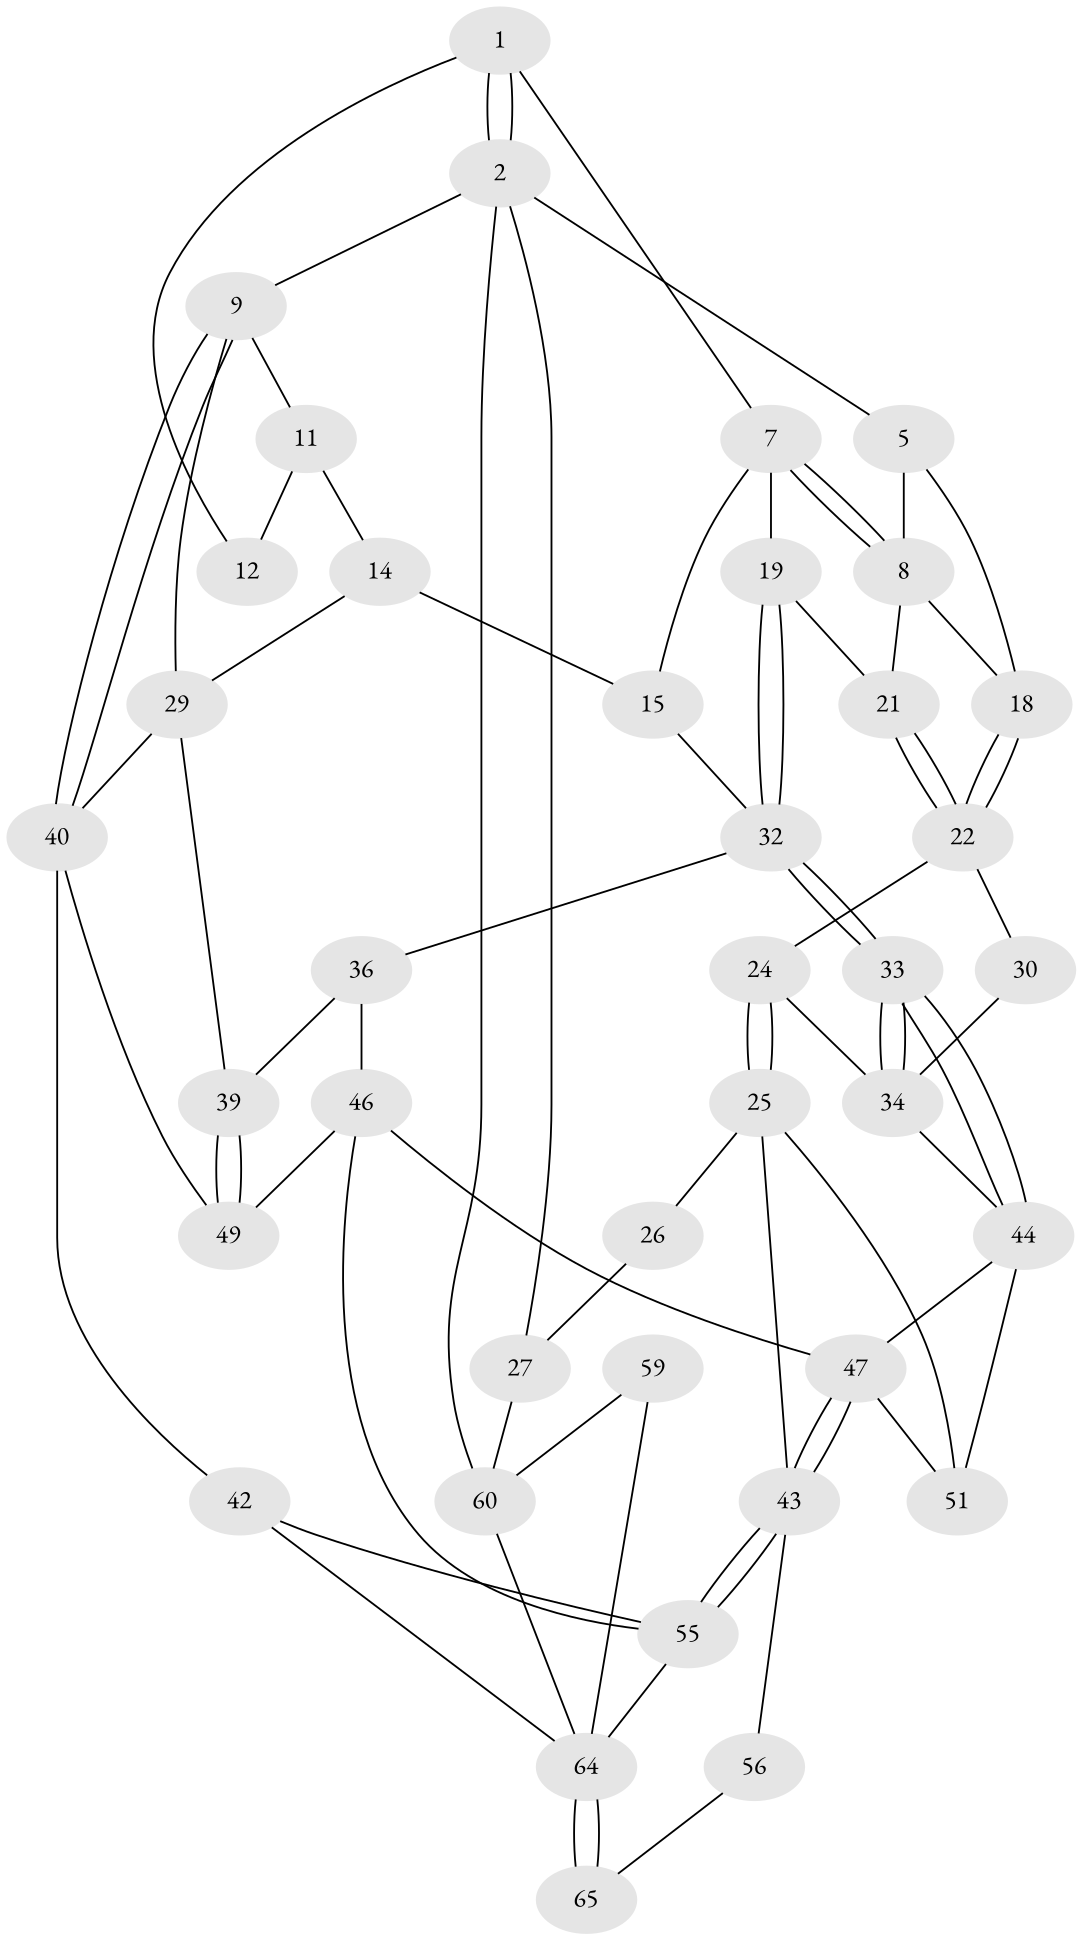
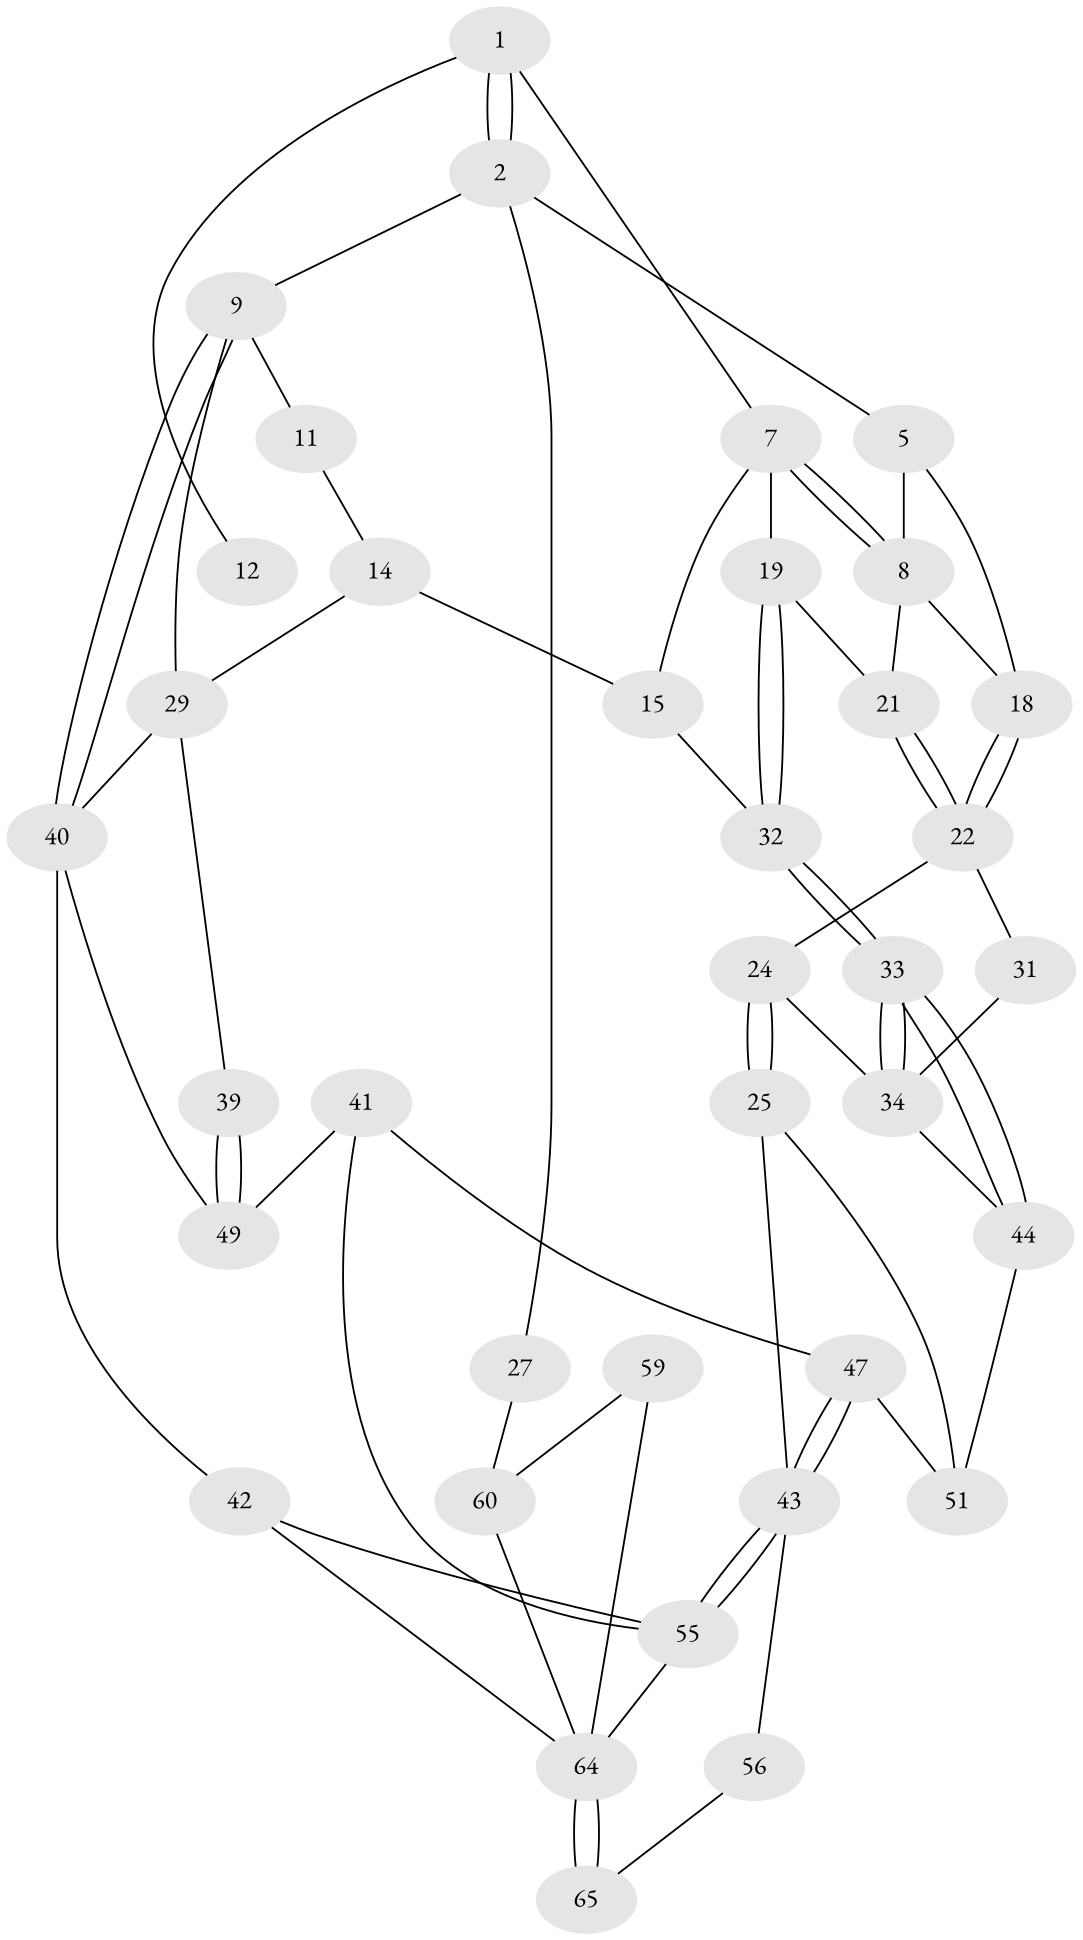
edge "11" -- "12": removed
edge "2" -- "60": removed
node "36": removed
node "30": label "30" -> "31"
node "46": label "46" -> "41"
node "26": removed
edge "44" -- "47": removed
